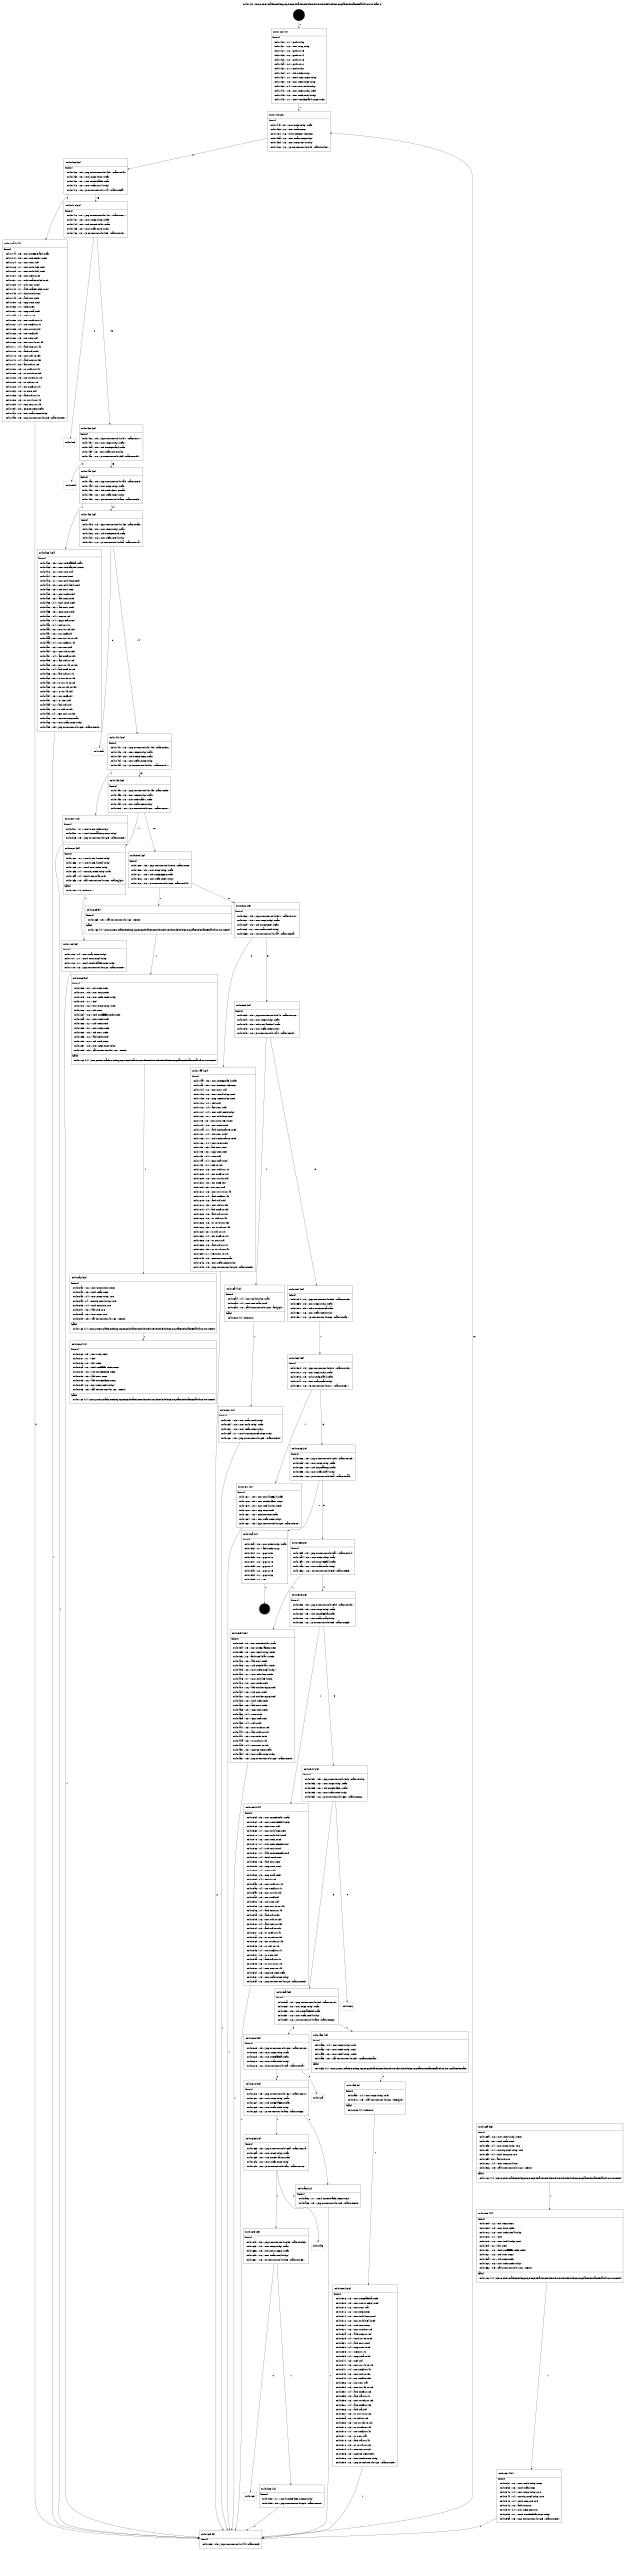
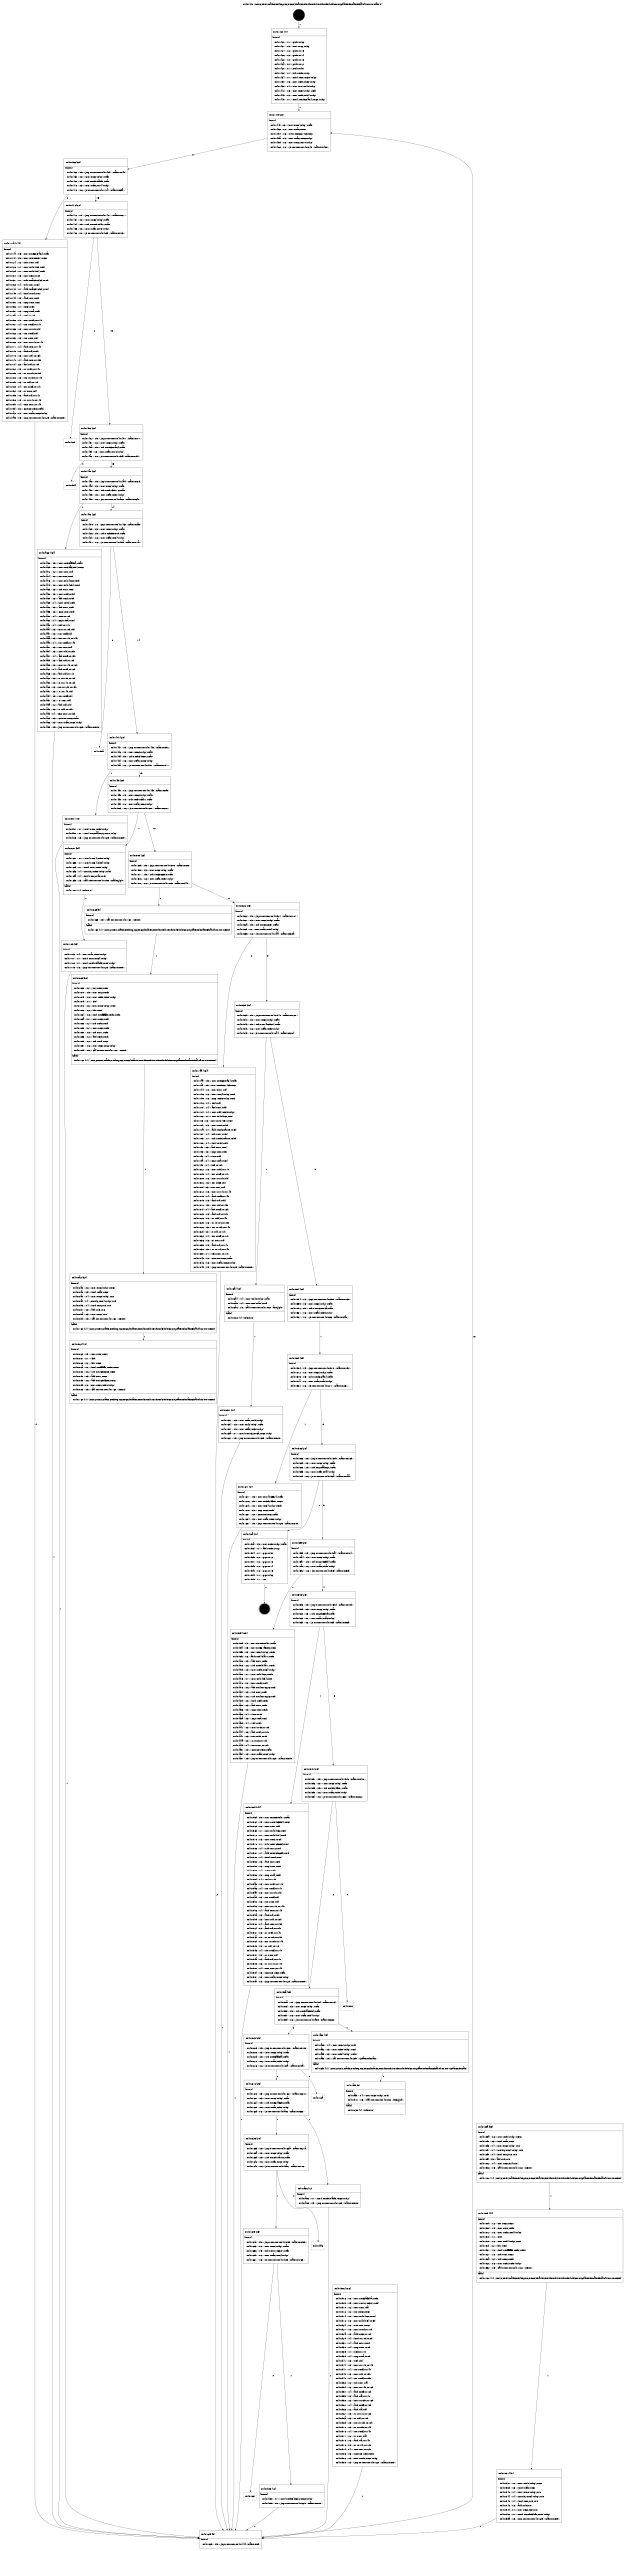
edge "0x401afd [9]" -> "0x401b06 [136]": removed, label "1"
